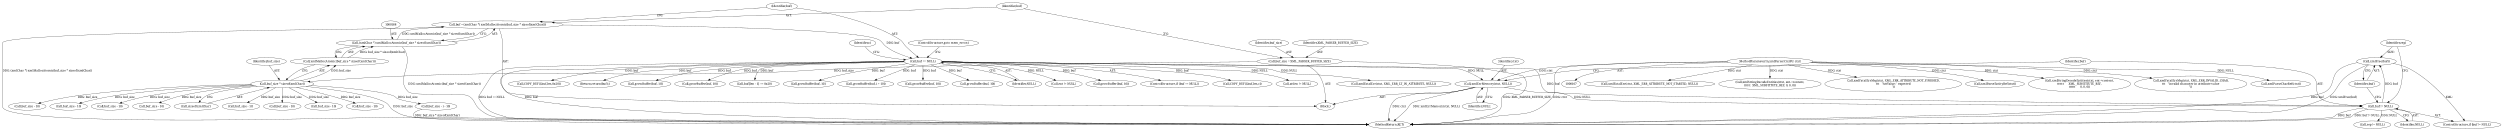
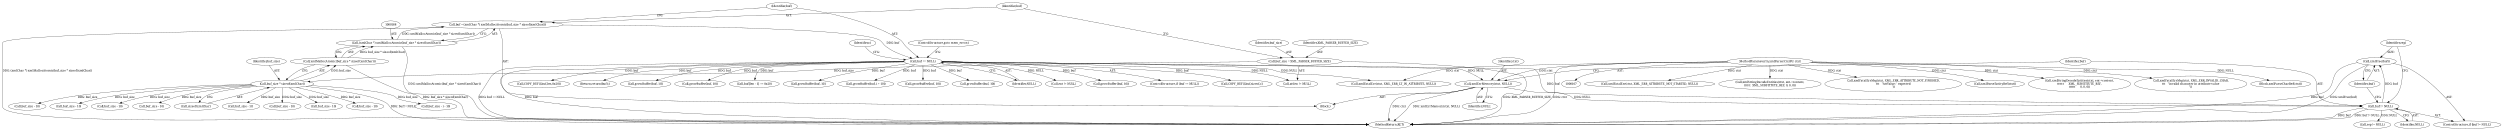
edge "(MethodParameterIn,xmlParserCtxtPtr ctxt)" -> "(Call,xmlFatalErr(ctxt, XML_ERR_LT_IN_ATTRIBUTE, NULL))": added, label "DDG: ctxt"
edge "(Call,buf_size = XML_PARSER_BUFFER_SIZE)" -> "(Block,)": now "(Call,buf_size = XML_PARSER_BUFFER_SIZE)" -> "(Call,attlen != NULL)"
node "(Call,COPY_BUF(l,buf,len,c))": label "(Call,COPY_BUF(l,buf,len,c))" -> "(Call,COPY_BUF(l,buf,sizeof,c))"
node "(Call,xmlParseCharRef(ctxt))": label "(Call,xmlParseCharRef(ctxt))" -> "(Block,xmlParseCharRef(ctxt))"
edge "(Call,xmlFree(buf))" -> "(ControlStructure,if (buf != NULL))": label "XML: " -> "AST: "
edge "(Call,buf_size * sizeof(xmlChar))" -> "(MethodReturn,RET)": label "DDG: buf_size" -> "DDG: buf != NULL"
edge "(Call,buf_size - i - 10)" -> "(MethodReturn,RET)": now "(Call,xmlMallocAtomic(buf_size * sizeof(xmlChar)))" -> "(MethodReturn,RET)"
